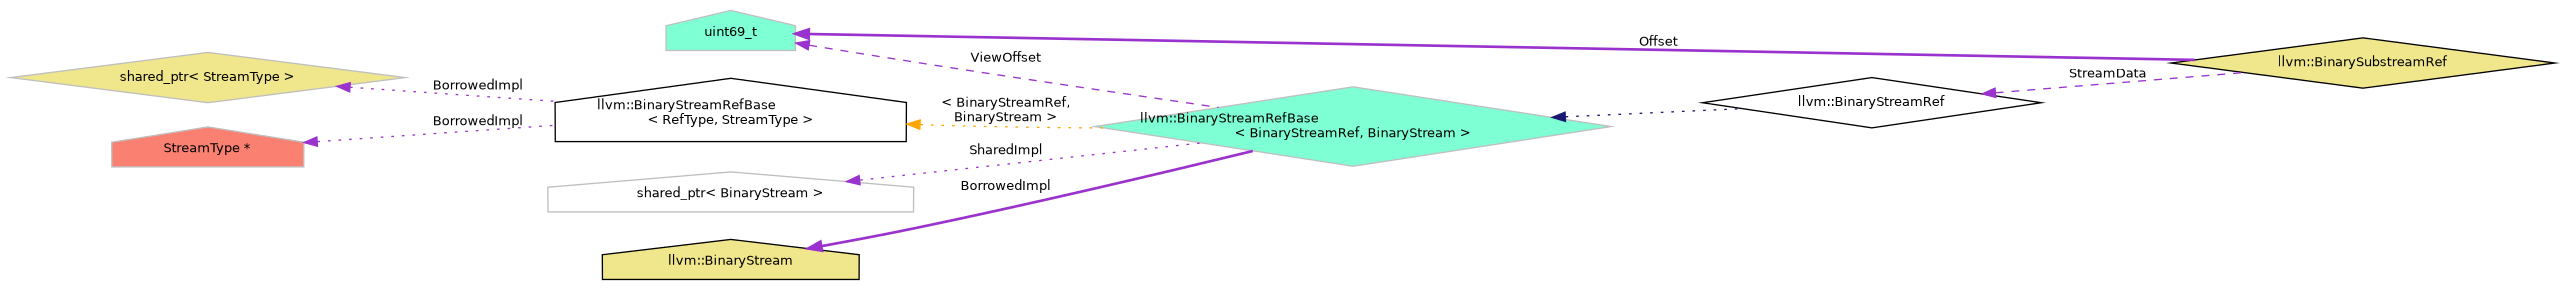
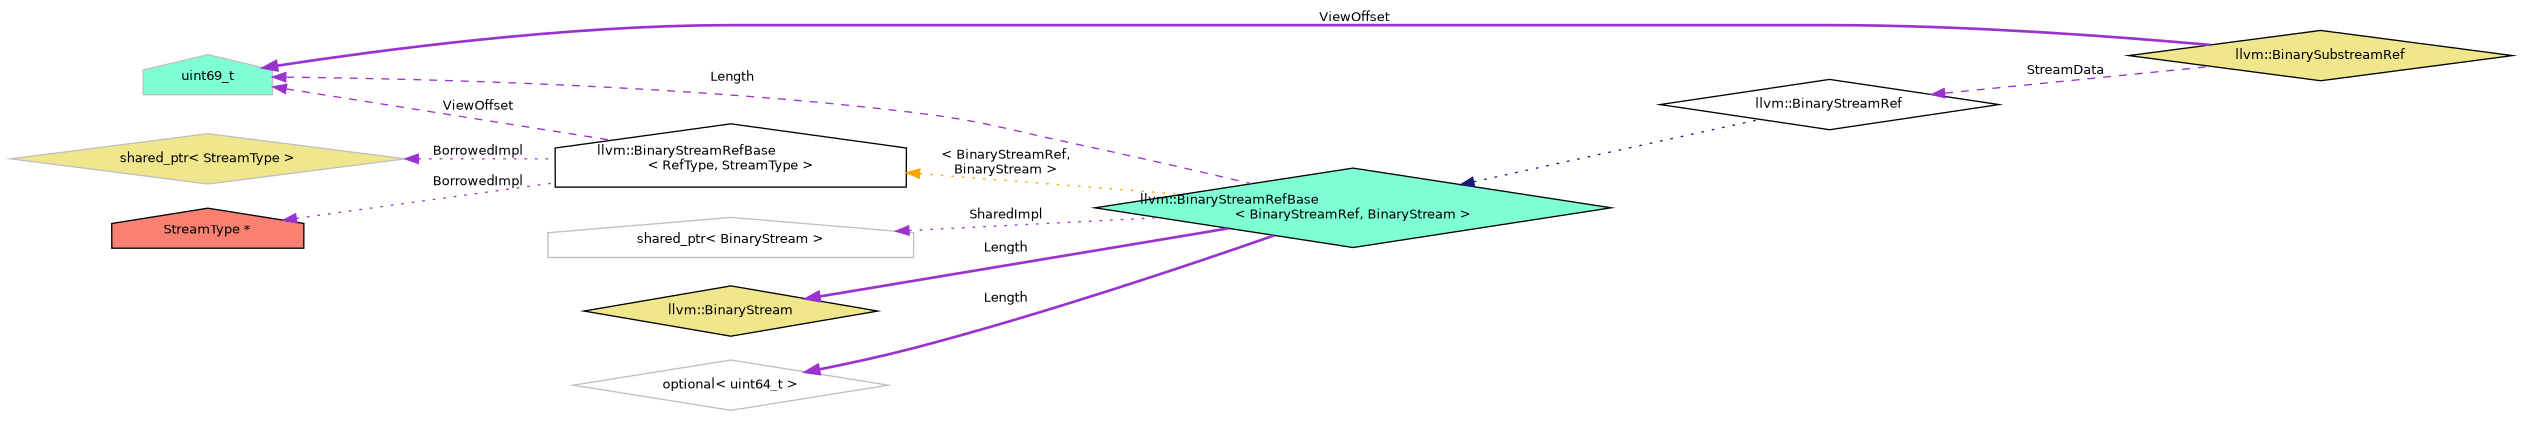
edge "llvm::BinarySubstreamRef" -> "uint69_t": label " Offset" -> " ViewOffset"
edge "llvm::BinaryStreamRefBase < BinaryStreamRef, BinaryStream >" -> "uint69_t": label " ViewOffset" -> " Length"
edge "llvm::BinaryStreamRefBase < RefType, StreamType >" -> "uint69_t": added, label "ViewOffset"
node "llvm::BinaryStreamRefBase < BinaryStreamRef, BinaryStream >": color grey75 -> black
node "StreamType *": color grey75 -> black
edge "llvm::BinaryStreamRefBase < BinaryStreamRef, BinaryStream >" -> "llvm::BinaryStream": label " BorrowedImpl" -> " Length"
node "llvm::BinaryStream": shape house -> diamond
node "optional< uint64_t >": added
